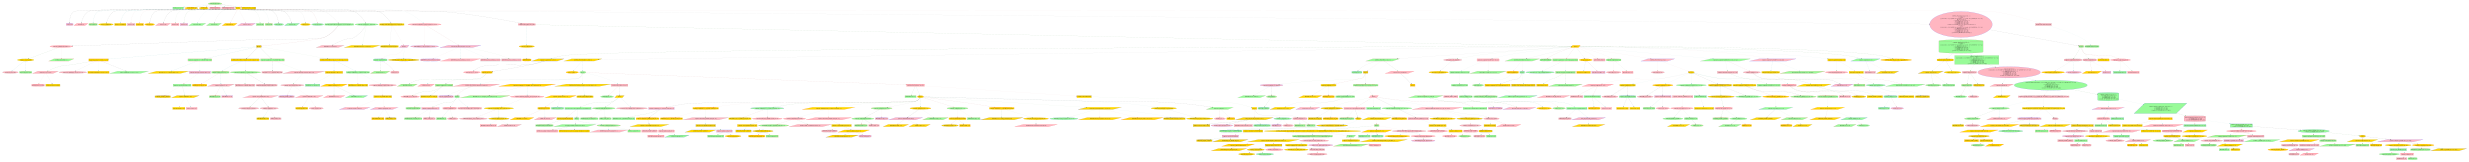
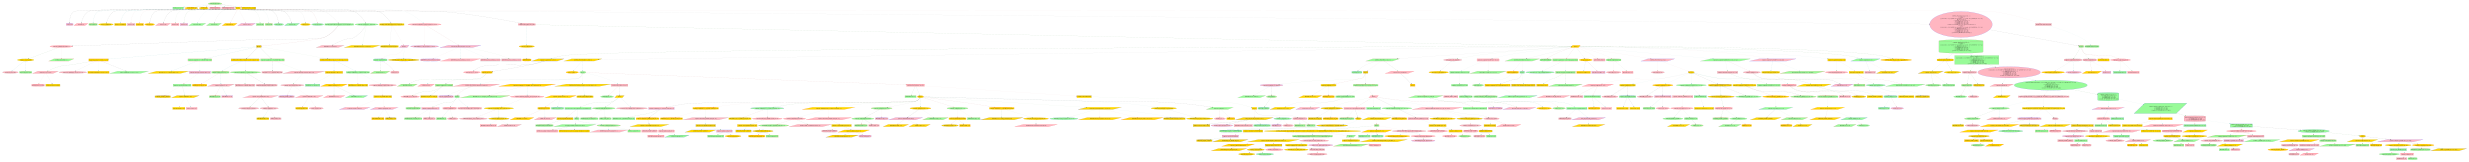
node "(LITERAL,16,v8 + 16)": fillcolor gold -> lightpink
